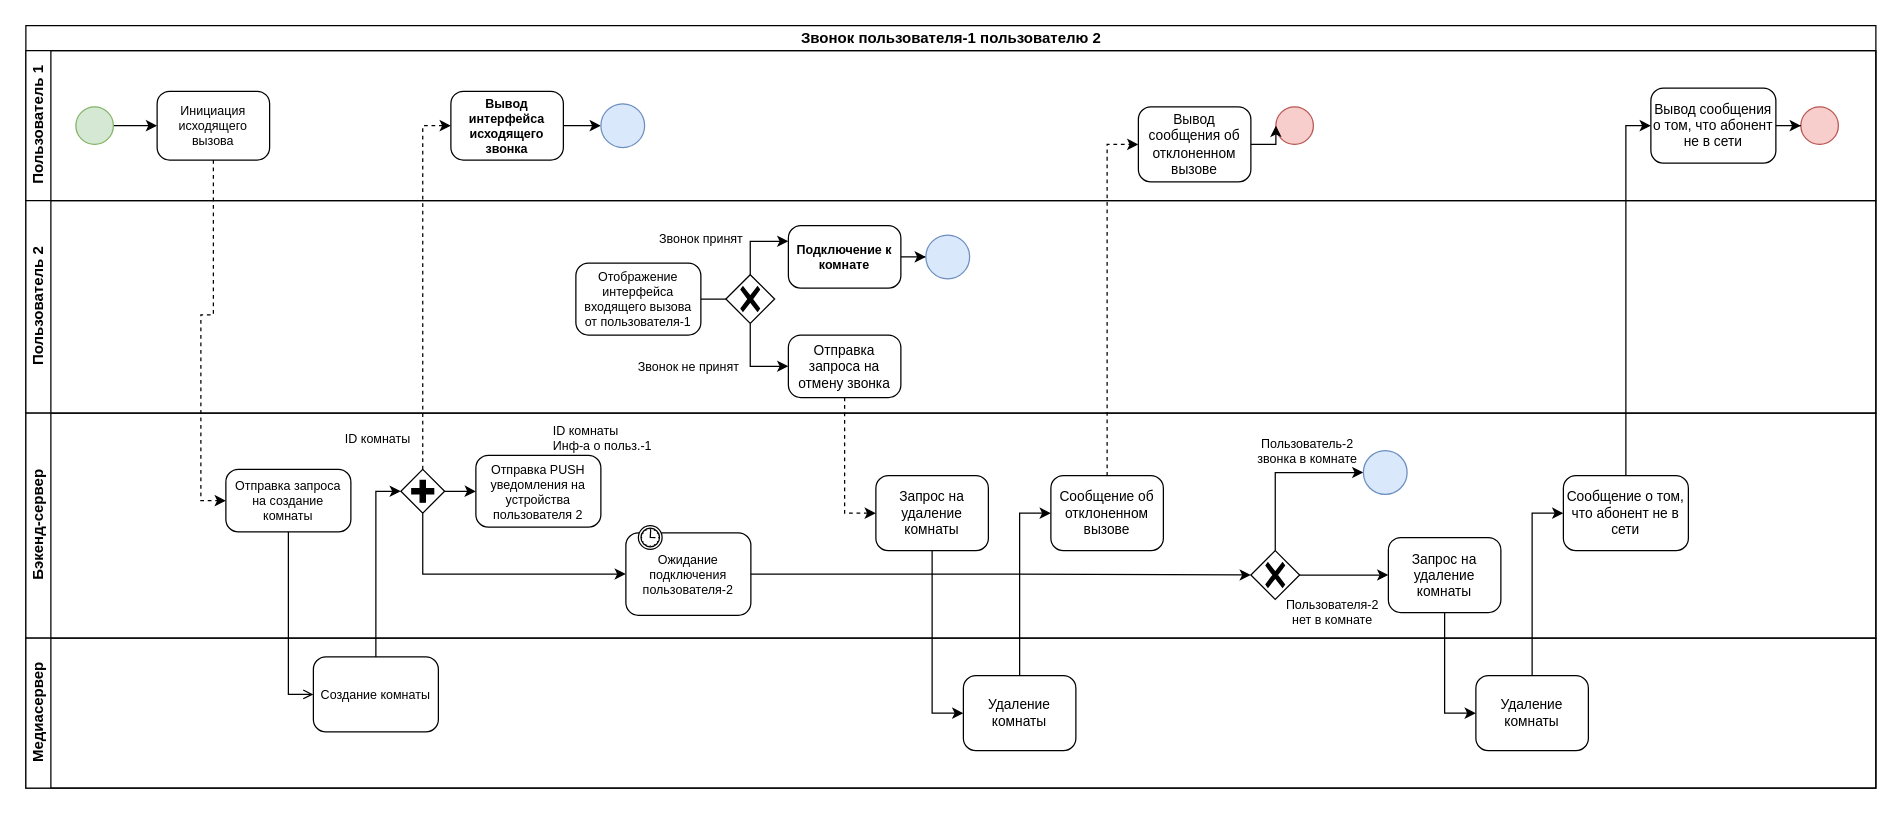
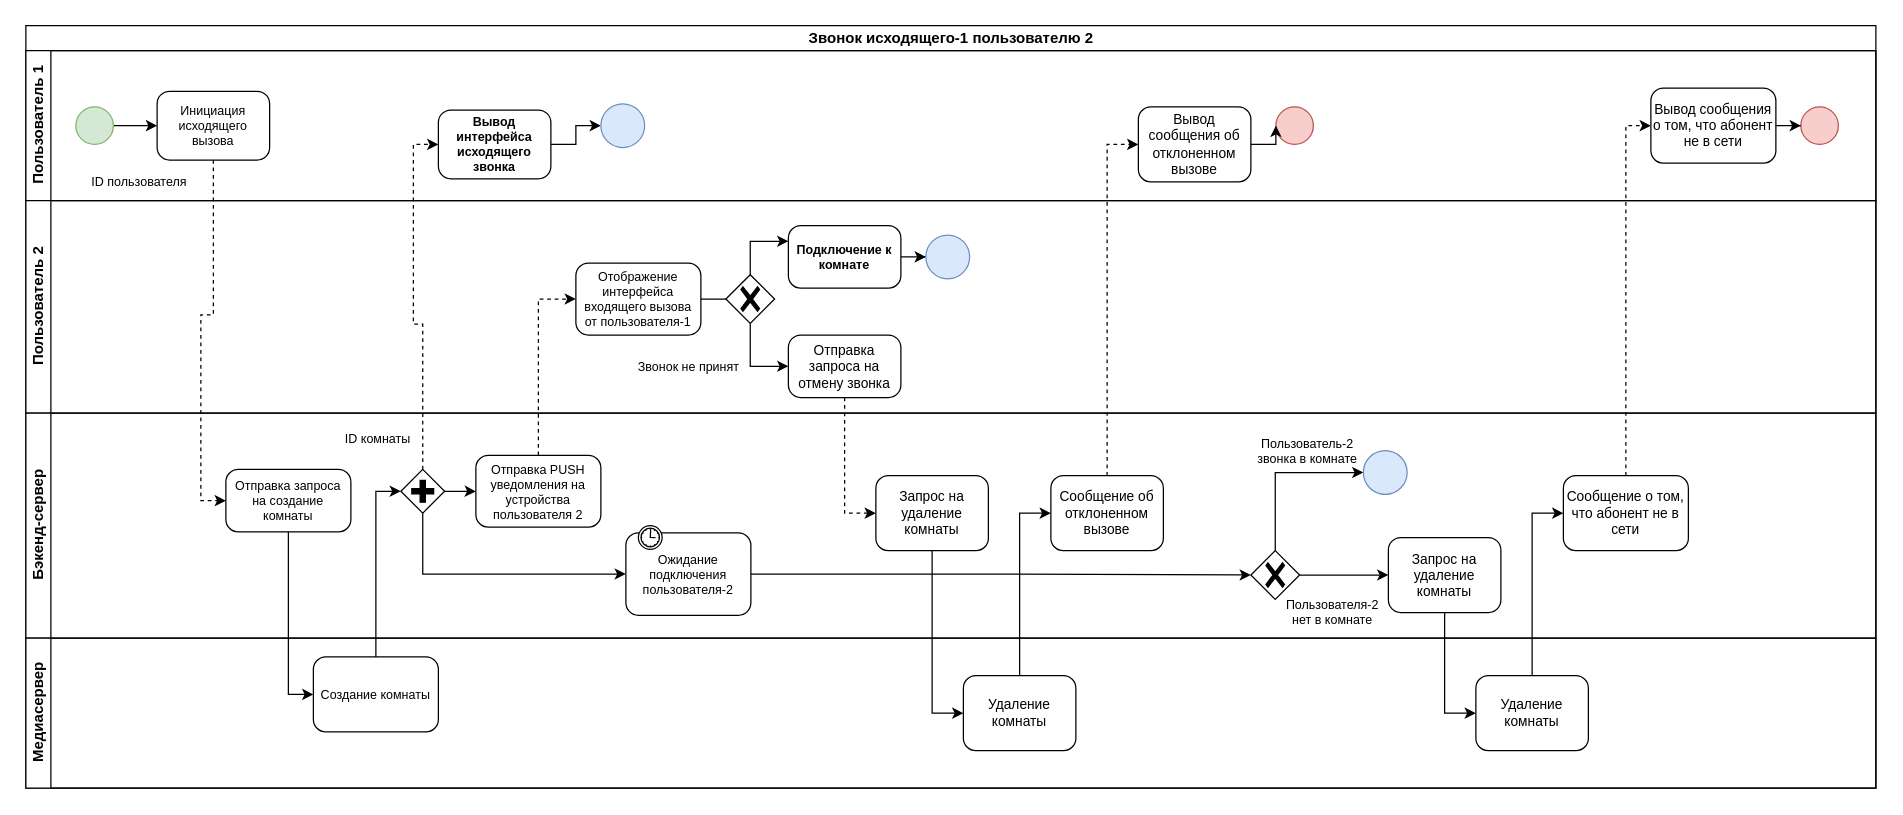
node "Звонок пользователя-1 пользователю 2": label "Звонок пользователя-1 пользователю 2" -> "Звонок исходящего-1 пользователю 2"
node "Вывод интерфейса исходящего звонка": moved (507, 126) -> (494, 144)
node "ID пользователя": added
node "Звонок принят": removed
edge "Сообщение о том, что абонент не в сети" -> "Вывод сообщения о том, что абонент не в сети": style solid -> dashed
edge "Отправка PUSH уведомления на устройства пользователя 2" -> "Отображение интерфейса входящего вызова от пользователя-1": added
node "ID комнаты Инф-а о польз.-1": removed
edge "Отправка запроса на создание комнаты" -> "Создание комнаты": arrowhead open -> classic
